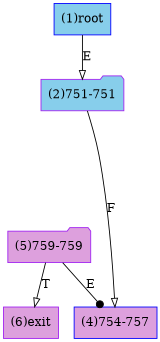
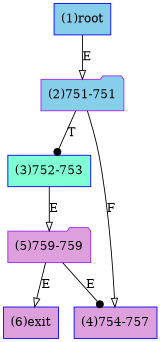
node "(3)752-753": added
edge "(5)759-759" -> "(6)exit": label "T" -> "E"
node "(6)exit": color purple -> blue
